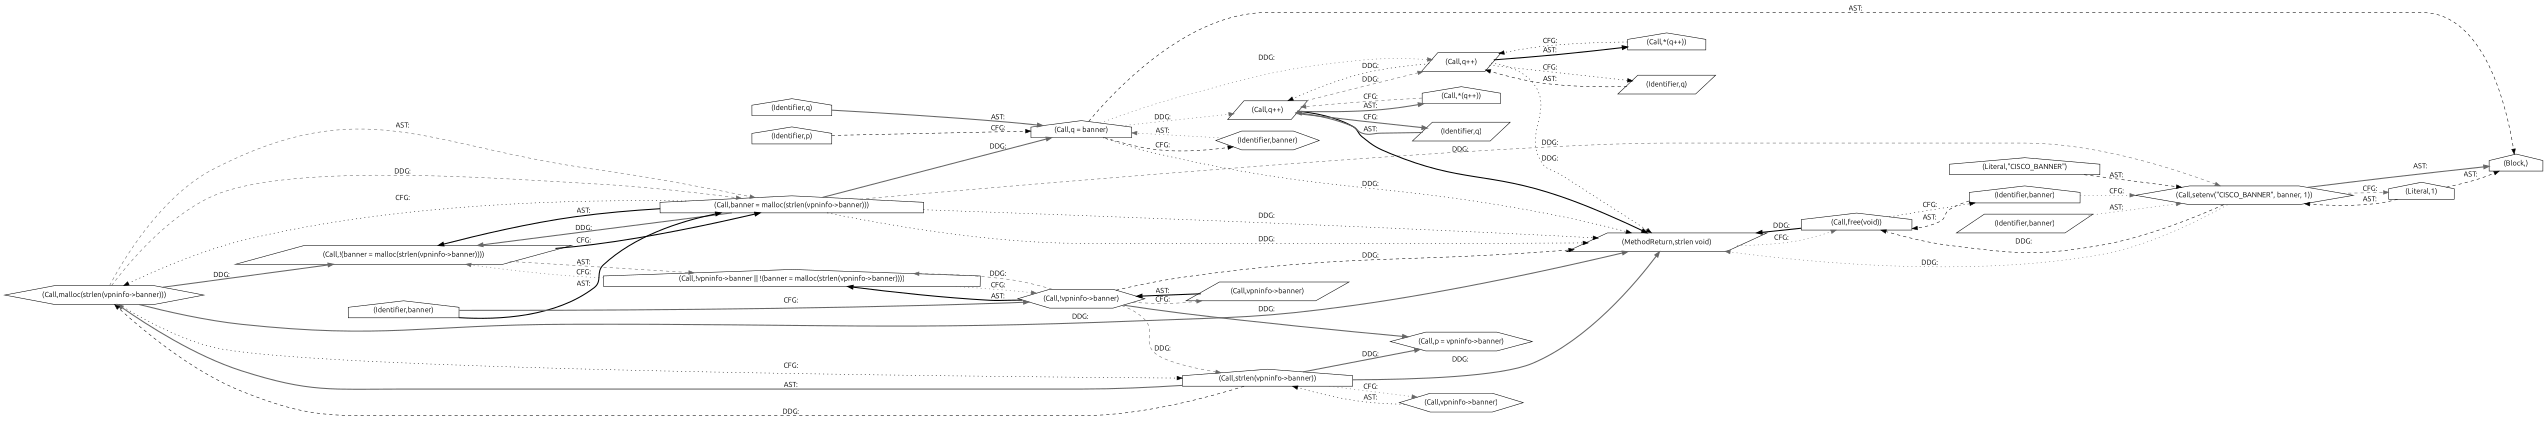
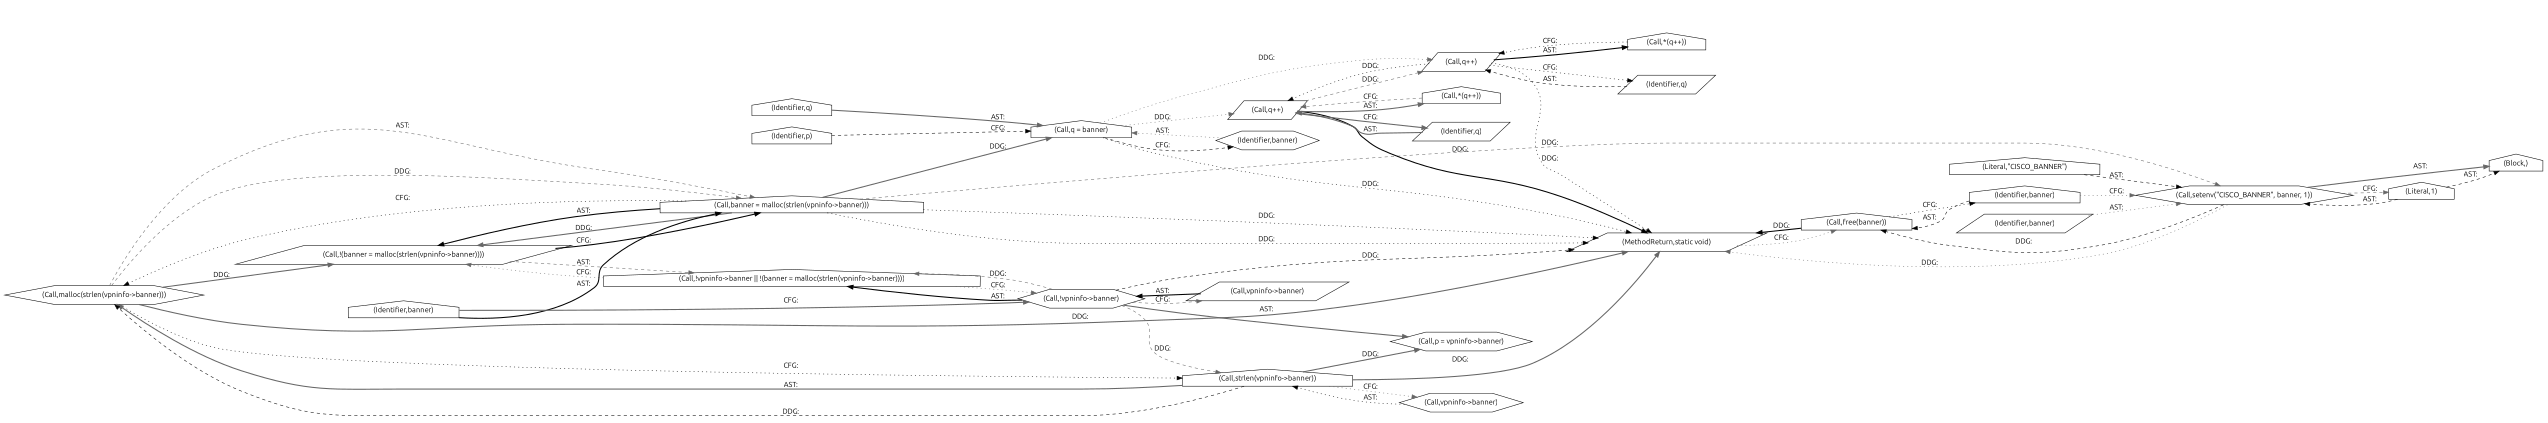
edge "(Call,q = banner)" -> "(Block,)": removed, label "AST:"
node "(Call,free(void))": label "(Call,free(void))" -> "(Call,free(banner))"
node "(MethodReturn,strlen void)": label "(MethodReturn,strlen void)" -> "(MethodReturn,static void)"
edge "(Call,!vpninfo->banner)" -> "(Call,p = vpninfo->banner)": label "DDG: " -> "AST: "
